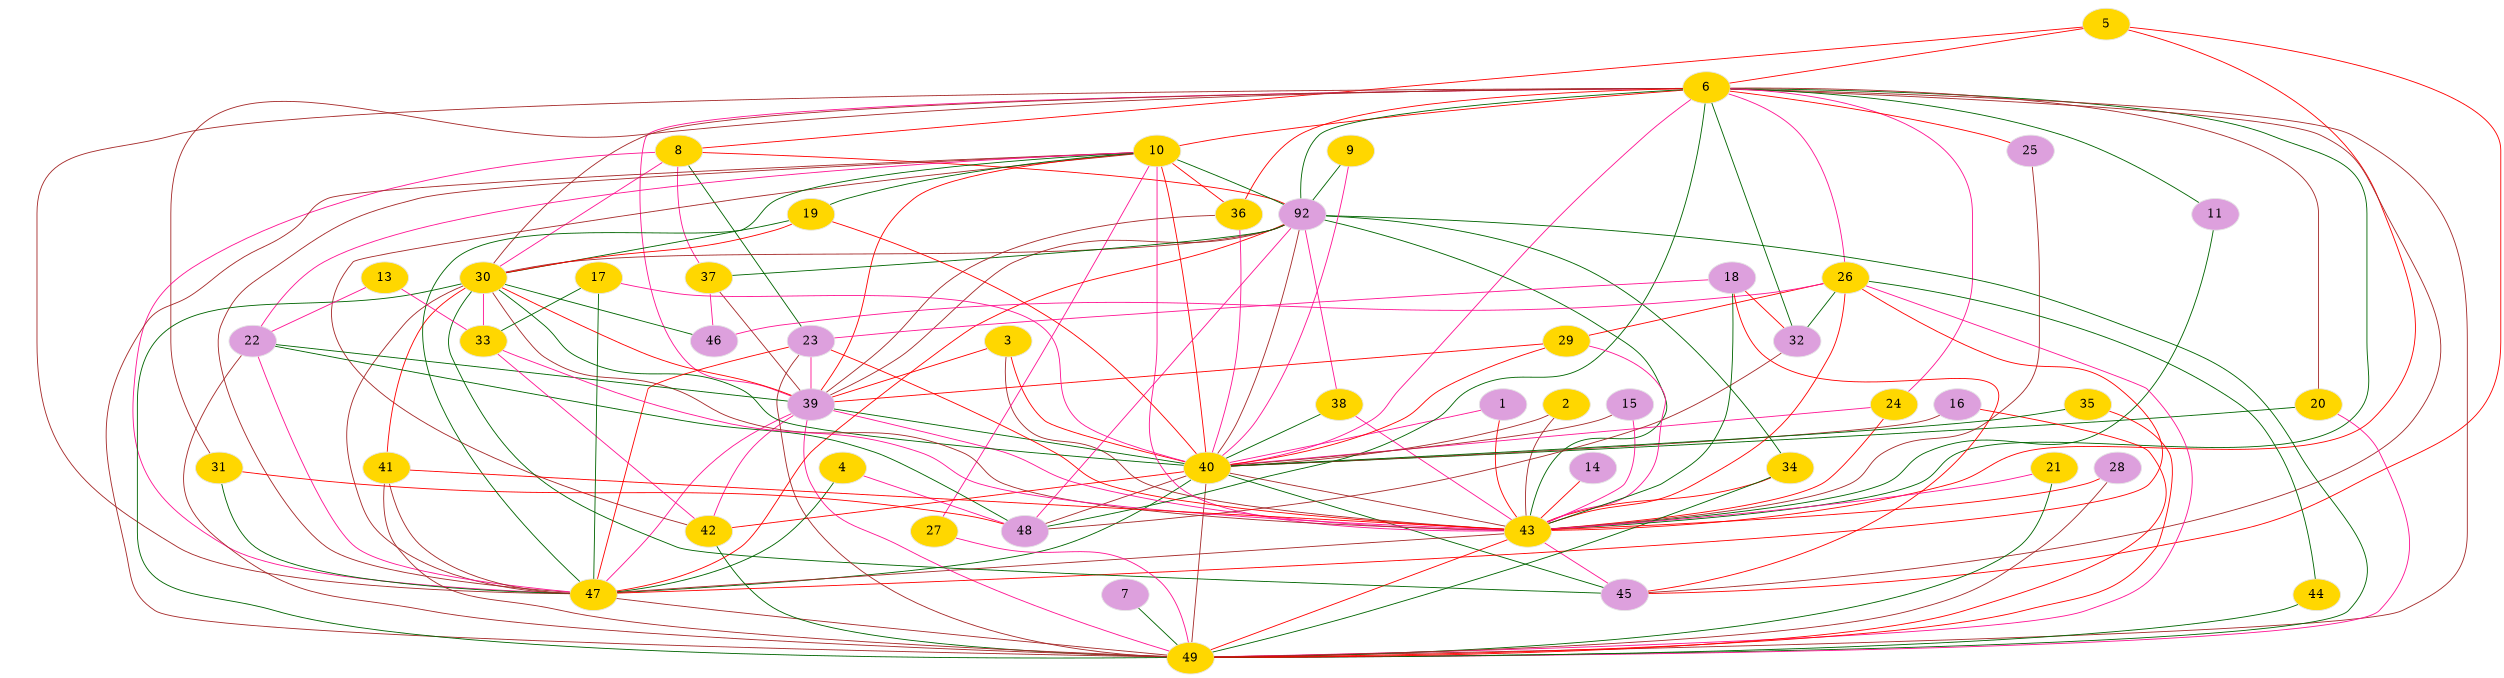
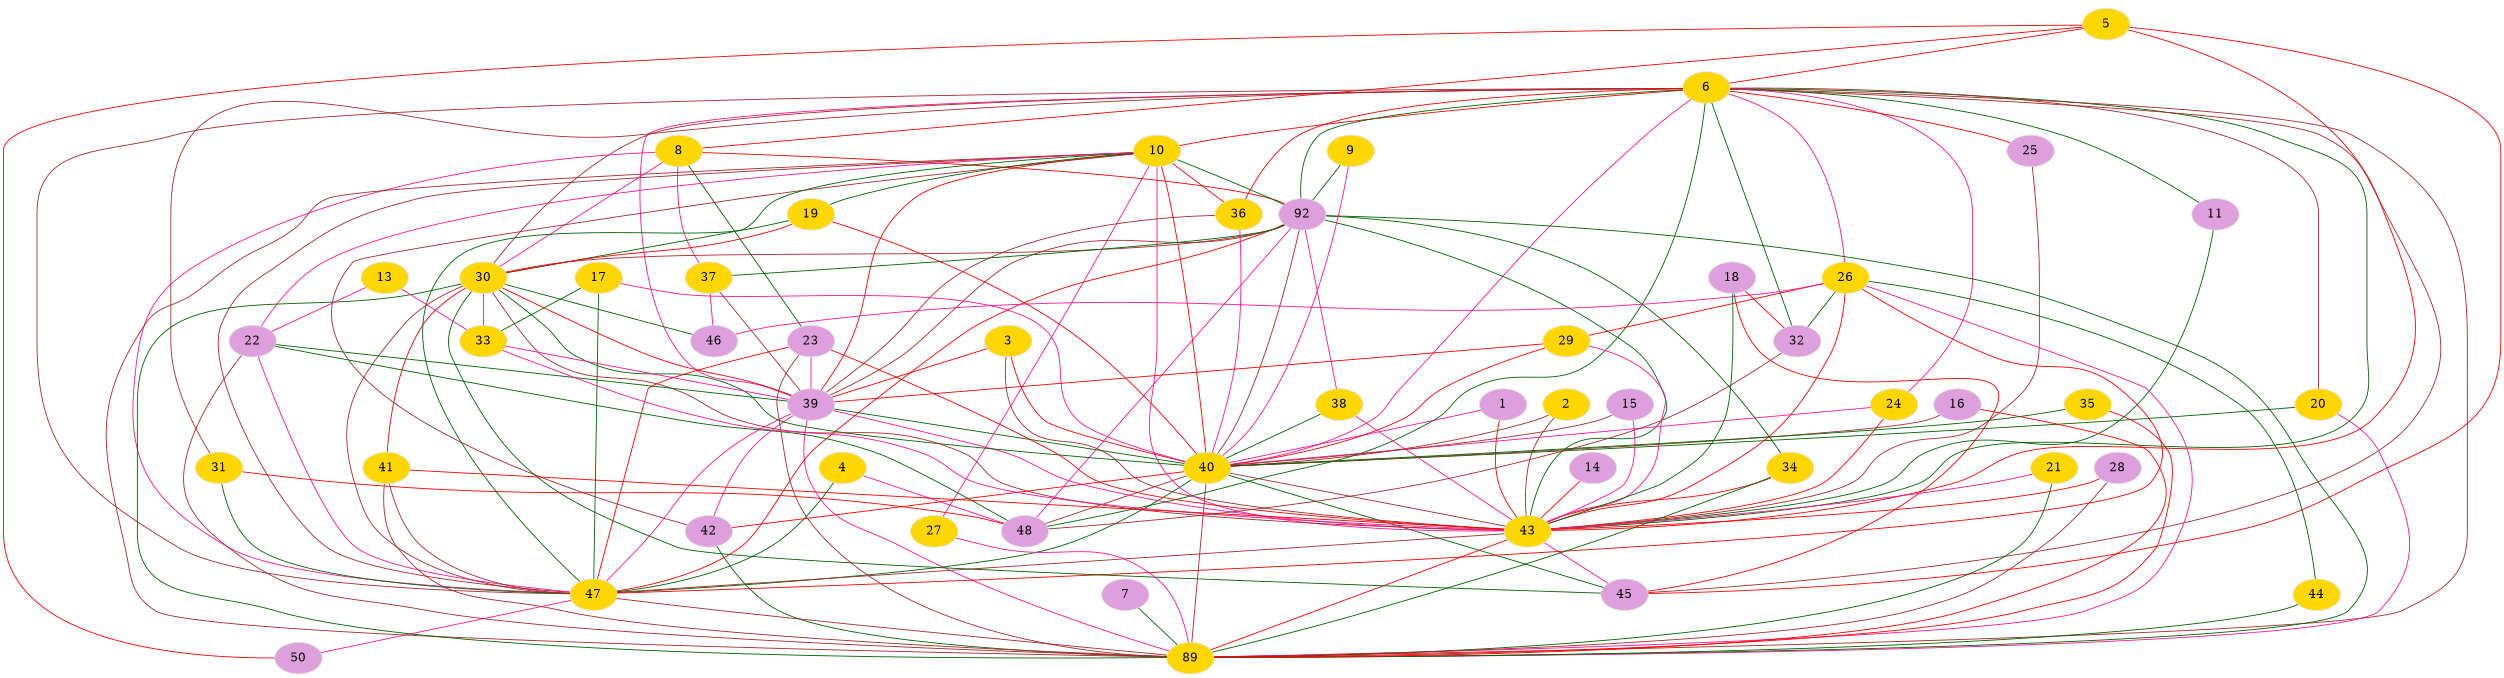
edge "18" -- "23": removed
edge "33" -- "42": now "33" -- "39"
node "42": fillcolor gold -> plum
node "50": added
node "49": label "49" -> "89"
